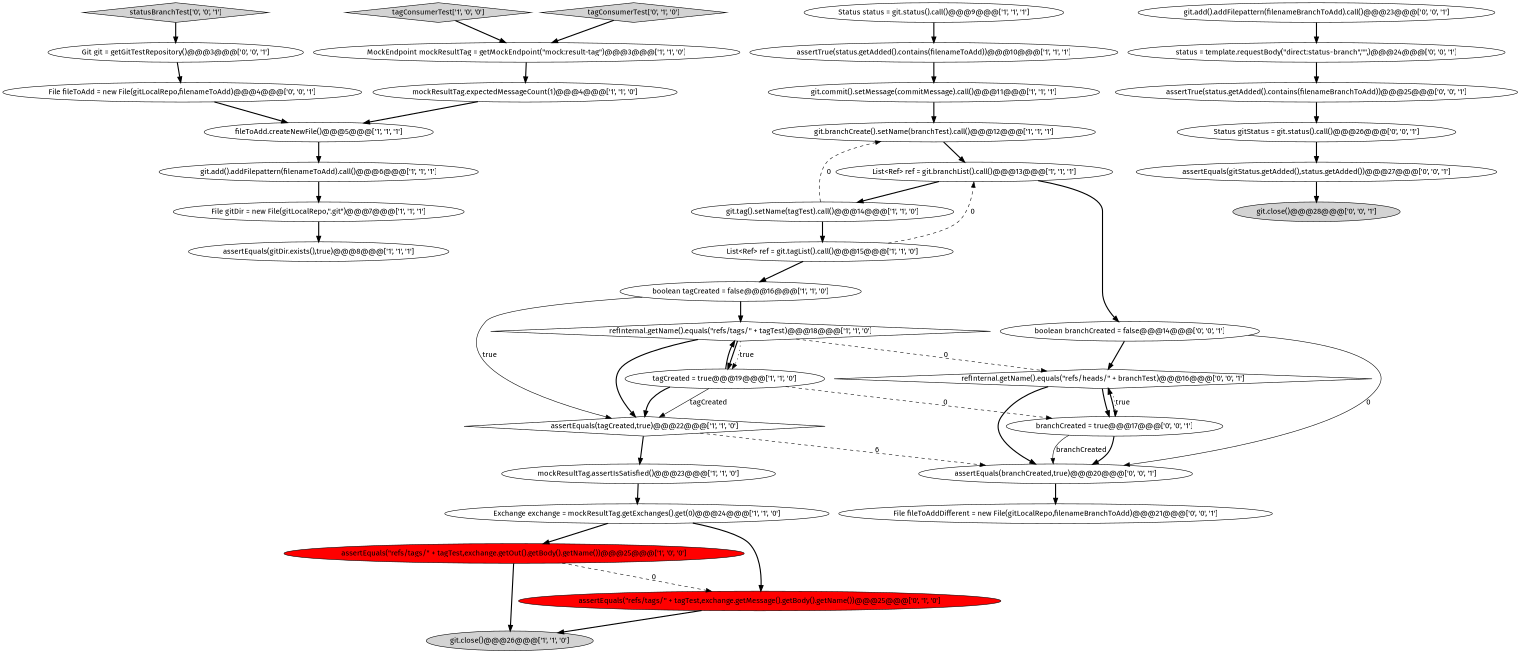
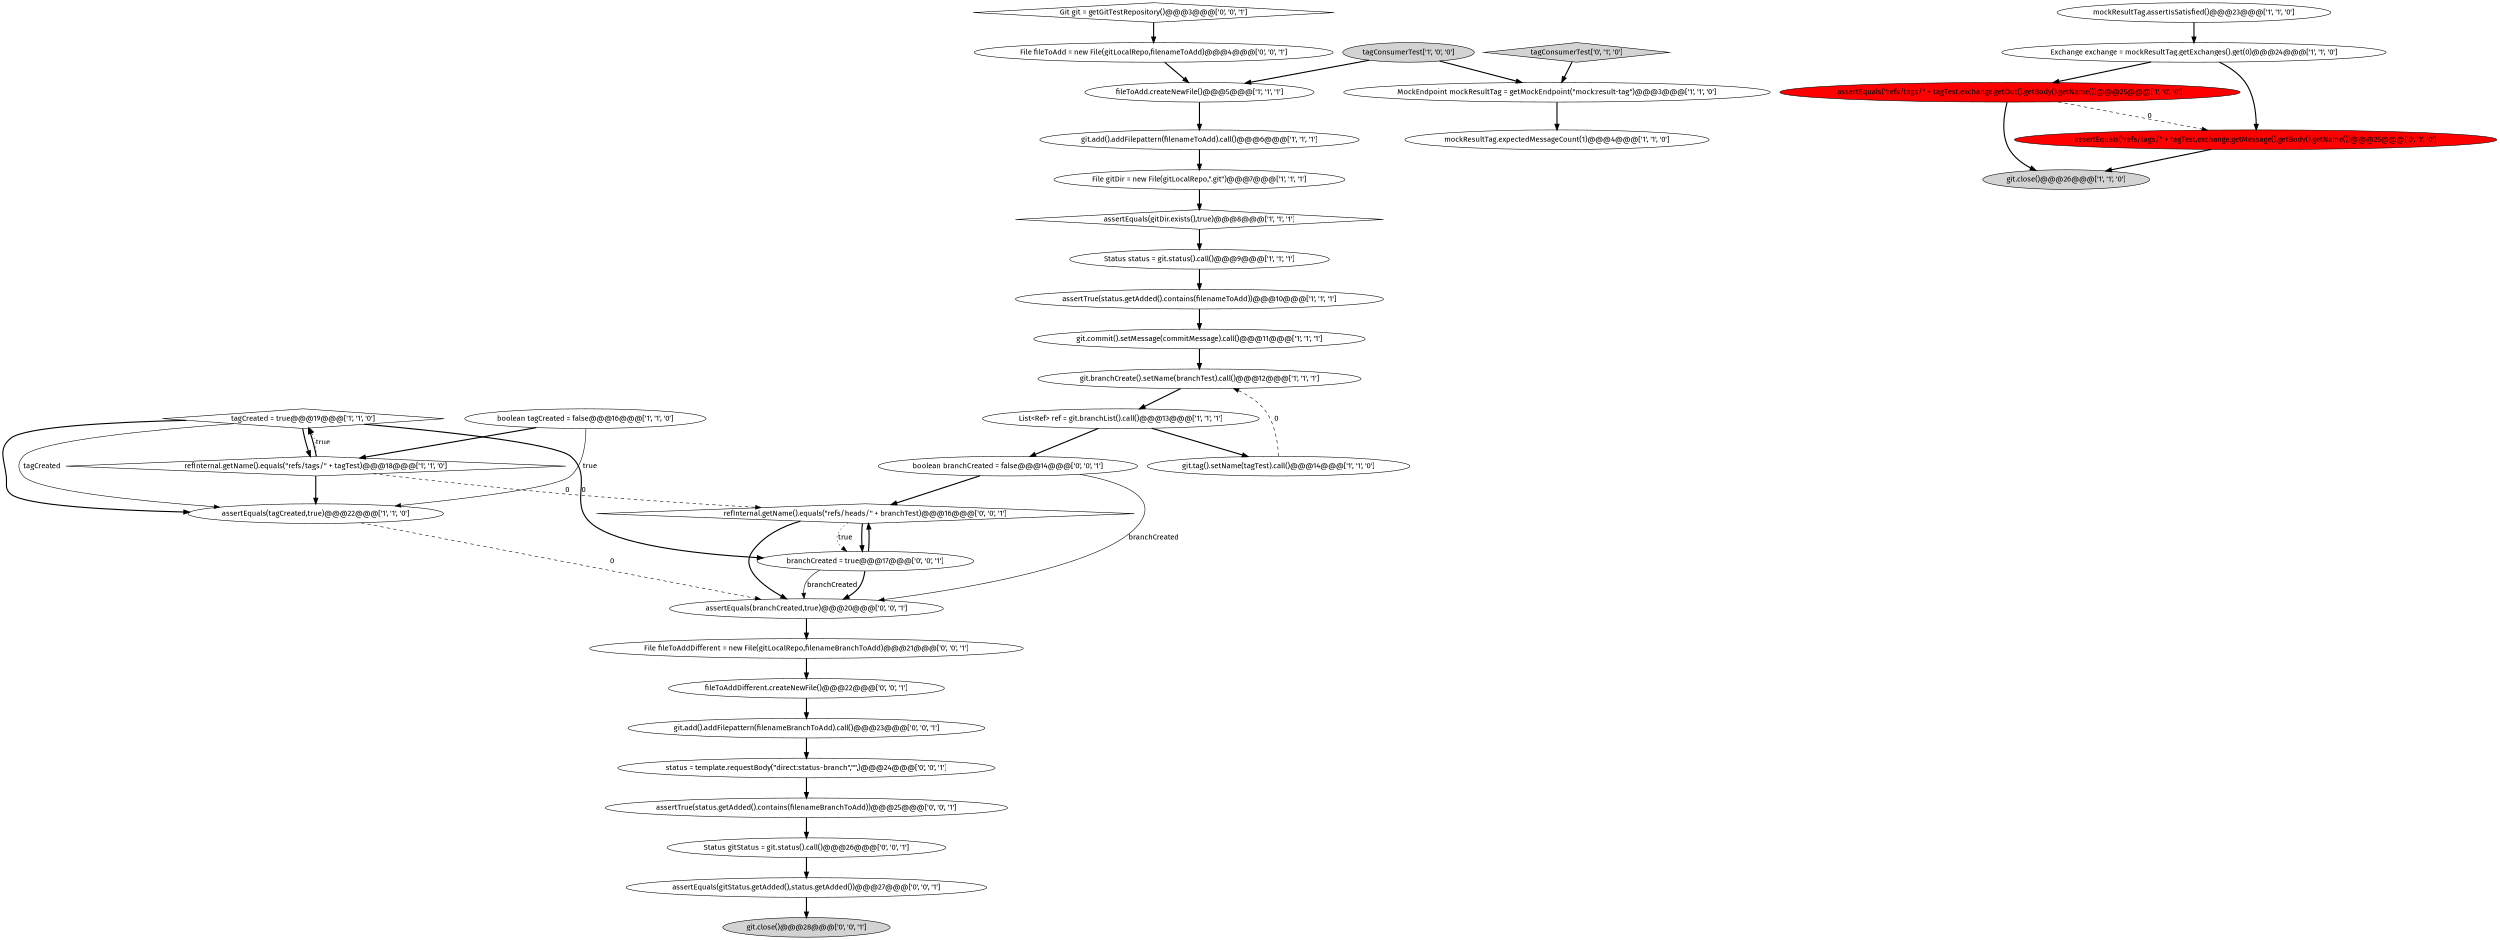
node "statusBranchTest['0', '0', '1']": removed
node "tagConsumerTest['1', '0', '0']": shape diamond -> ellipse
node "Git git = getGitTestRepository()@@@3@@@['0', '0', '1']": shape ellipse -> diamond
edge "mockResultTag.expectedMessageCount(1)@@@4@@@['1', '1', '0']" -> "fileToAdd.createNewFile()@@@5@@@['1', '1', '1']": now "tagConsumerTest['1', '0', '0']" -> "fileToAdd.createNewFile()@@@5@@@['1', '1', '1']"
edge "assertEquals(gitDir.exists(),true)@@@8@@@['1', '1', '1']" -> "Status status = git.status().call()@@@9@@@['1', '1', '1']": added
node "assertEquals(gitDir.exists(),true)@@@8@@@['1', '1', '1']": shape ellipse -> diamond
node "List<Ref> ref = git.tagList().call()@@@15@@@['1', '1', '0']": removed
node "tagCreated = true@@@19@@@['1', '1', '0']": shape ellipse -> diamond
edge "tagCreated = true@@@19@@@['1', '1', '0']" -> "branchCreated = true@@@17@@@['0', '0', '1']": style dashed -> bold
edge "boolean branchCreated = false@@@14@@@['0', '0', '1']" -> "assertEquals(branchCreated,true)@@@20@@@['0', '0', '1']": label "0" -> "branchCreated"
node "assertEquals(tagCreated,true)@@@22@@@['1', '1', '0']": shape diamond -> ellipse
edge "assertEquals(tagCreated,true)@@@22@@@['1', '1', '0']" -> "mockResultTag.assertIsSatisfied()@@@23@@@['1', '1', '0']": removed
edge "assertEquals(tagCreated,true)@@@22@@@['1', '1', '0']" -> "assertEquals(branchCreated,true)@@@20@@@['0', '0', '1']": label "6" -> "0"
node "fileToAddDifferent.createNewFile()@@@22@@@['0', '0', '1']": added
